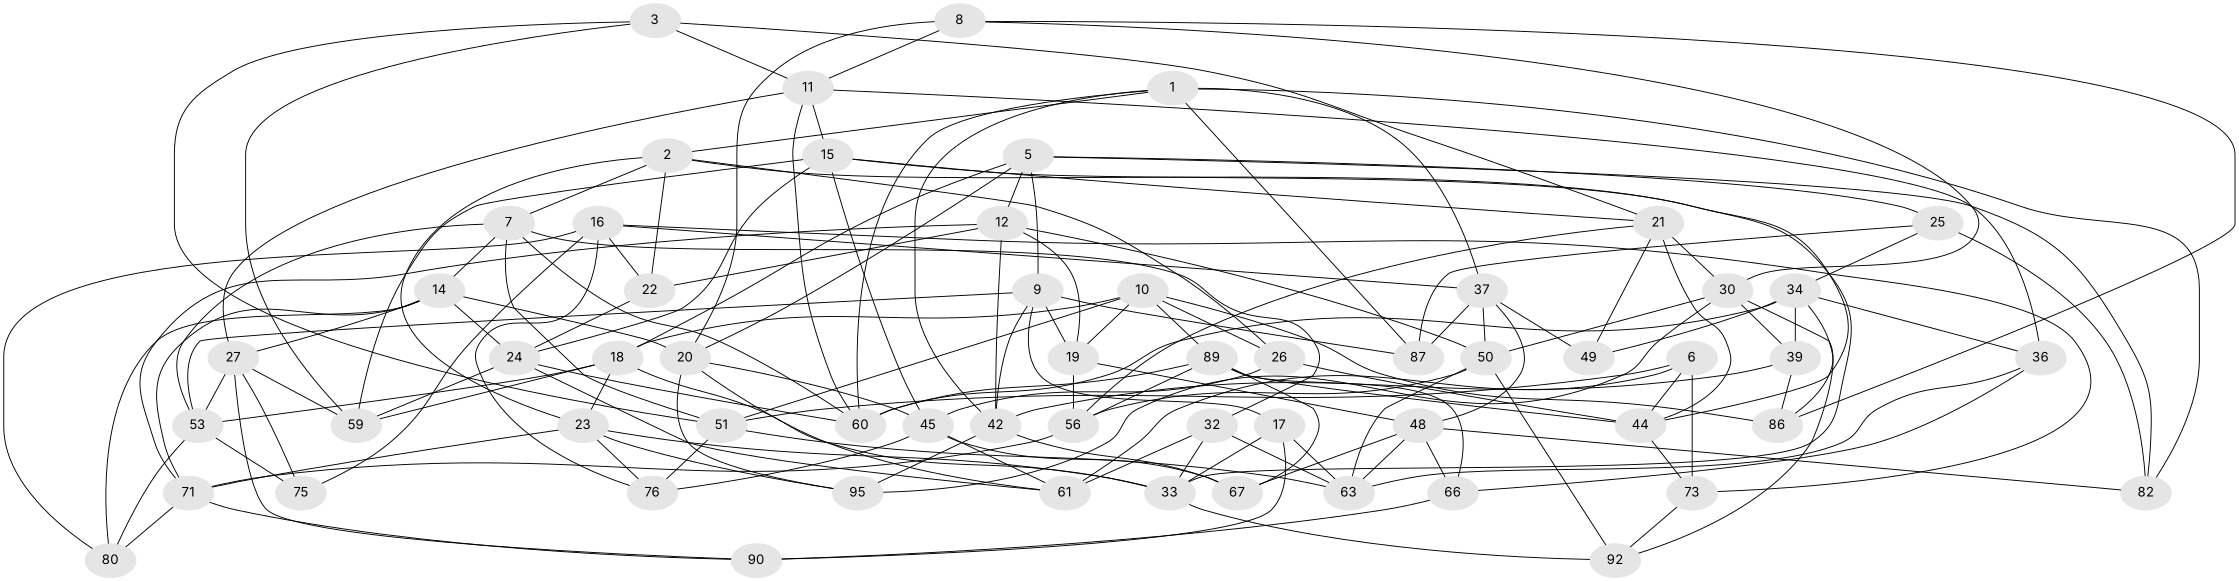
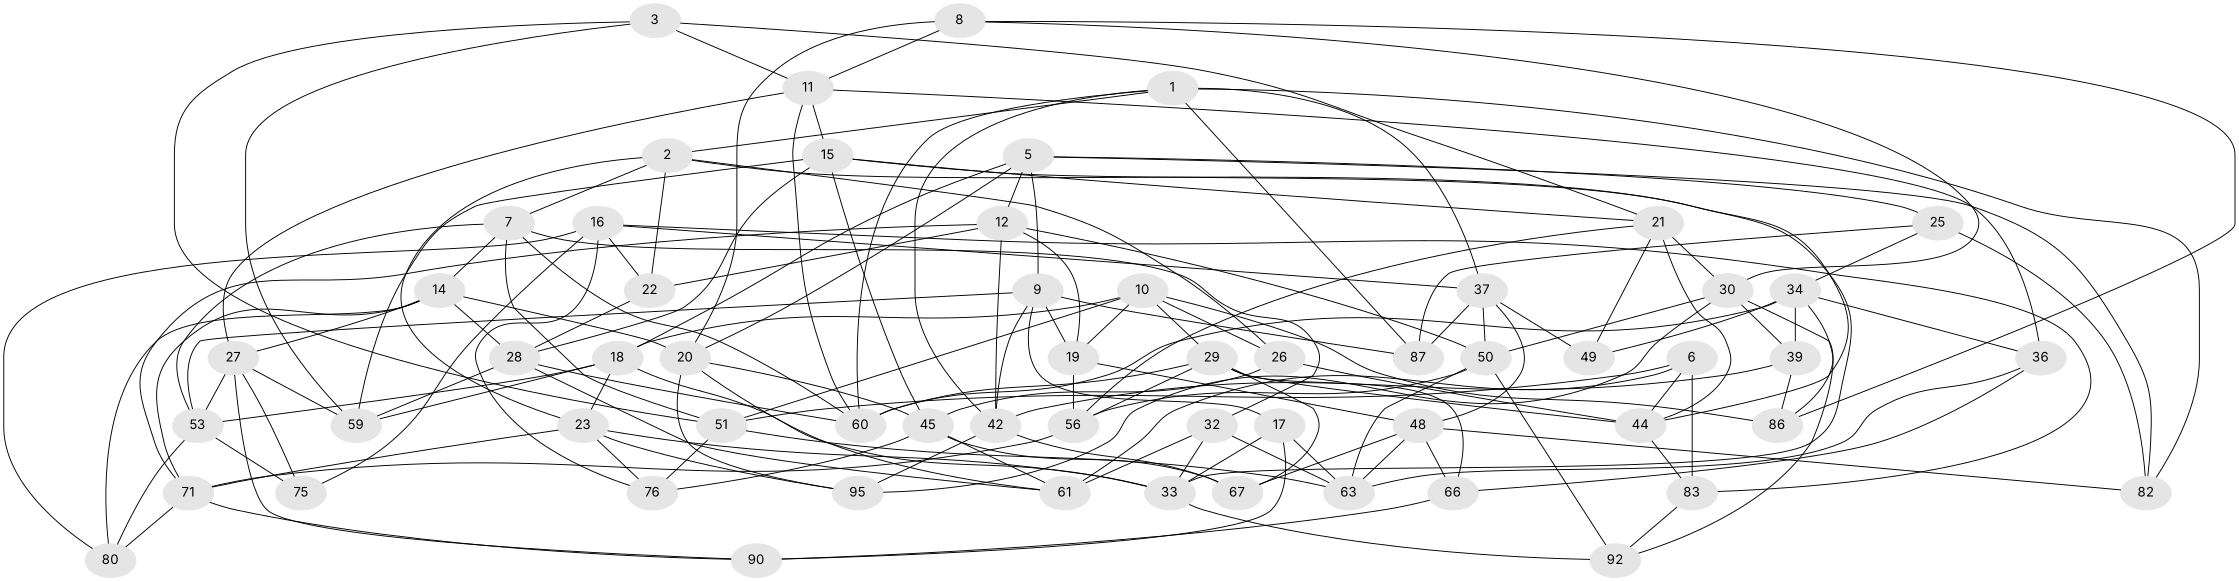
node "24": label "24" -> "28"
node "89": label "89" -> "29"
node "73": label "73" -> "83"
